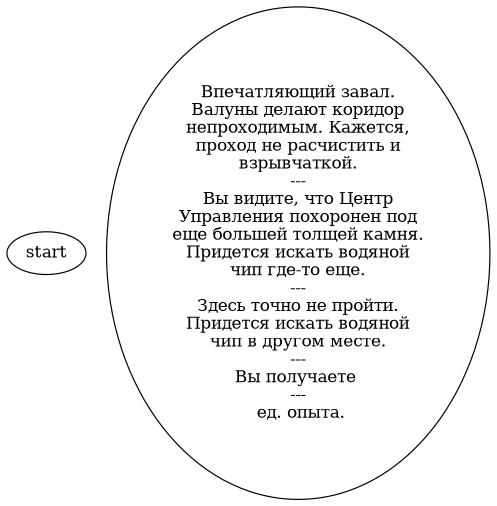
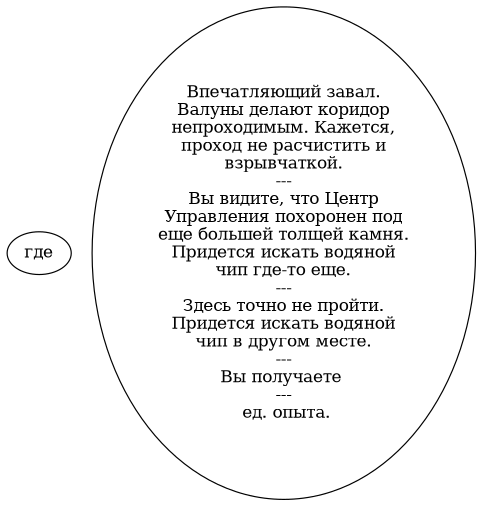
node "start": label "start" -> "где"
